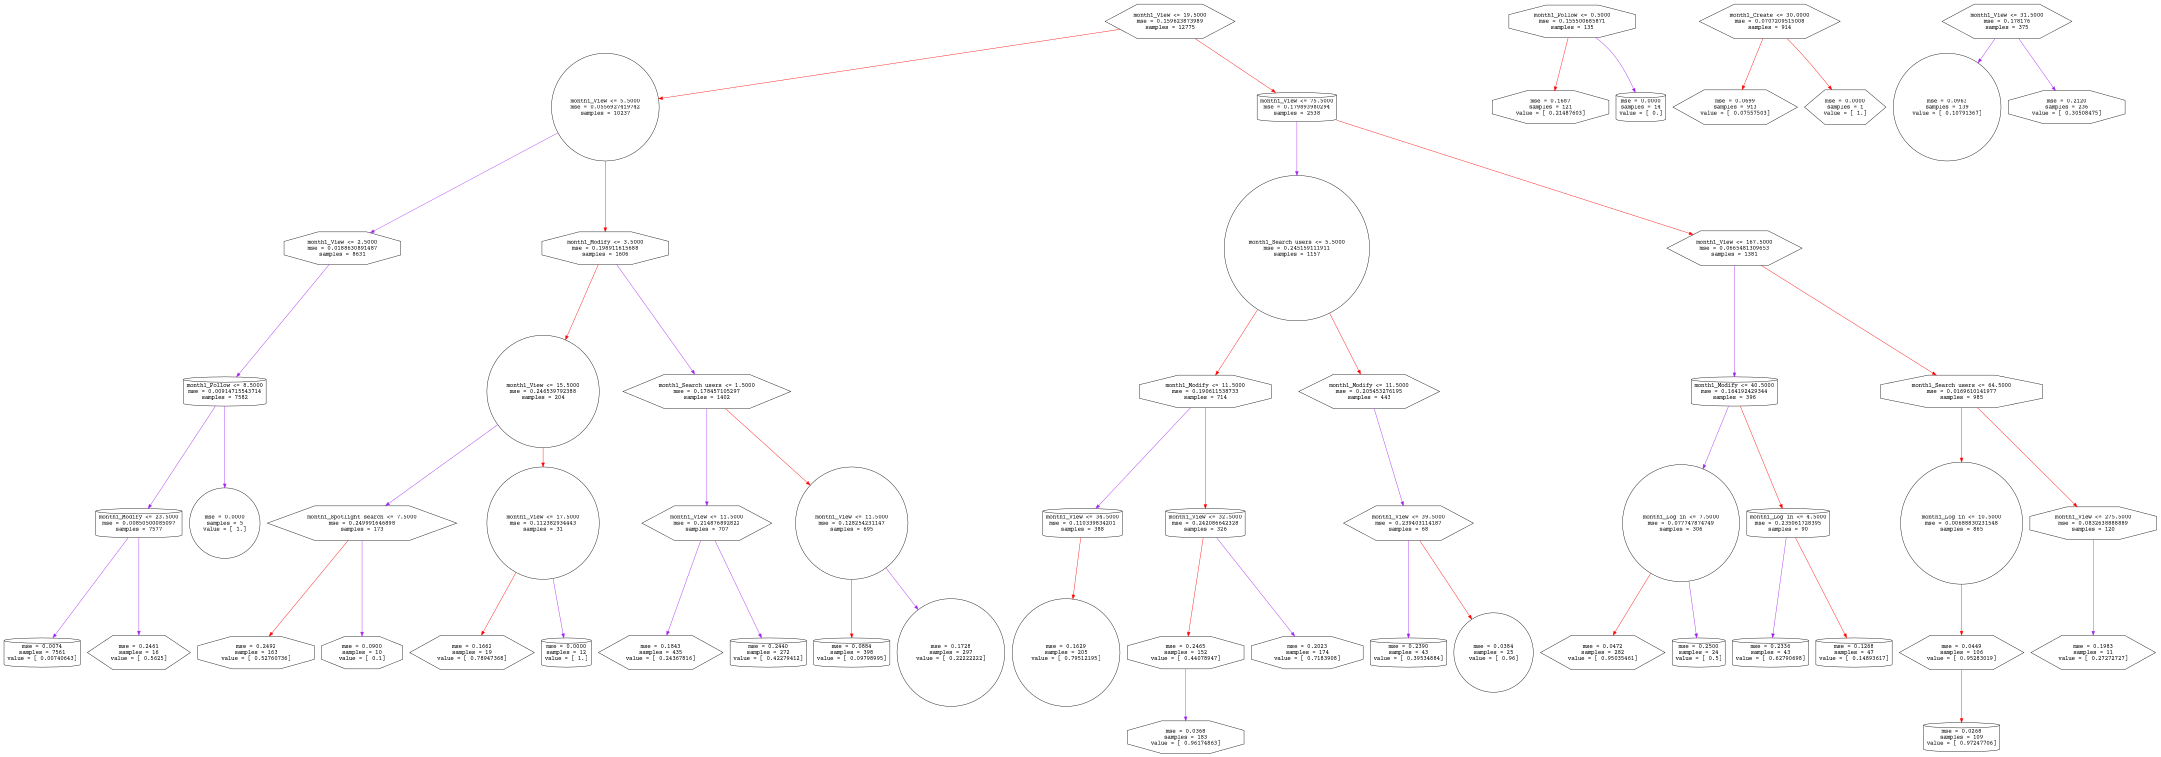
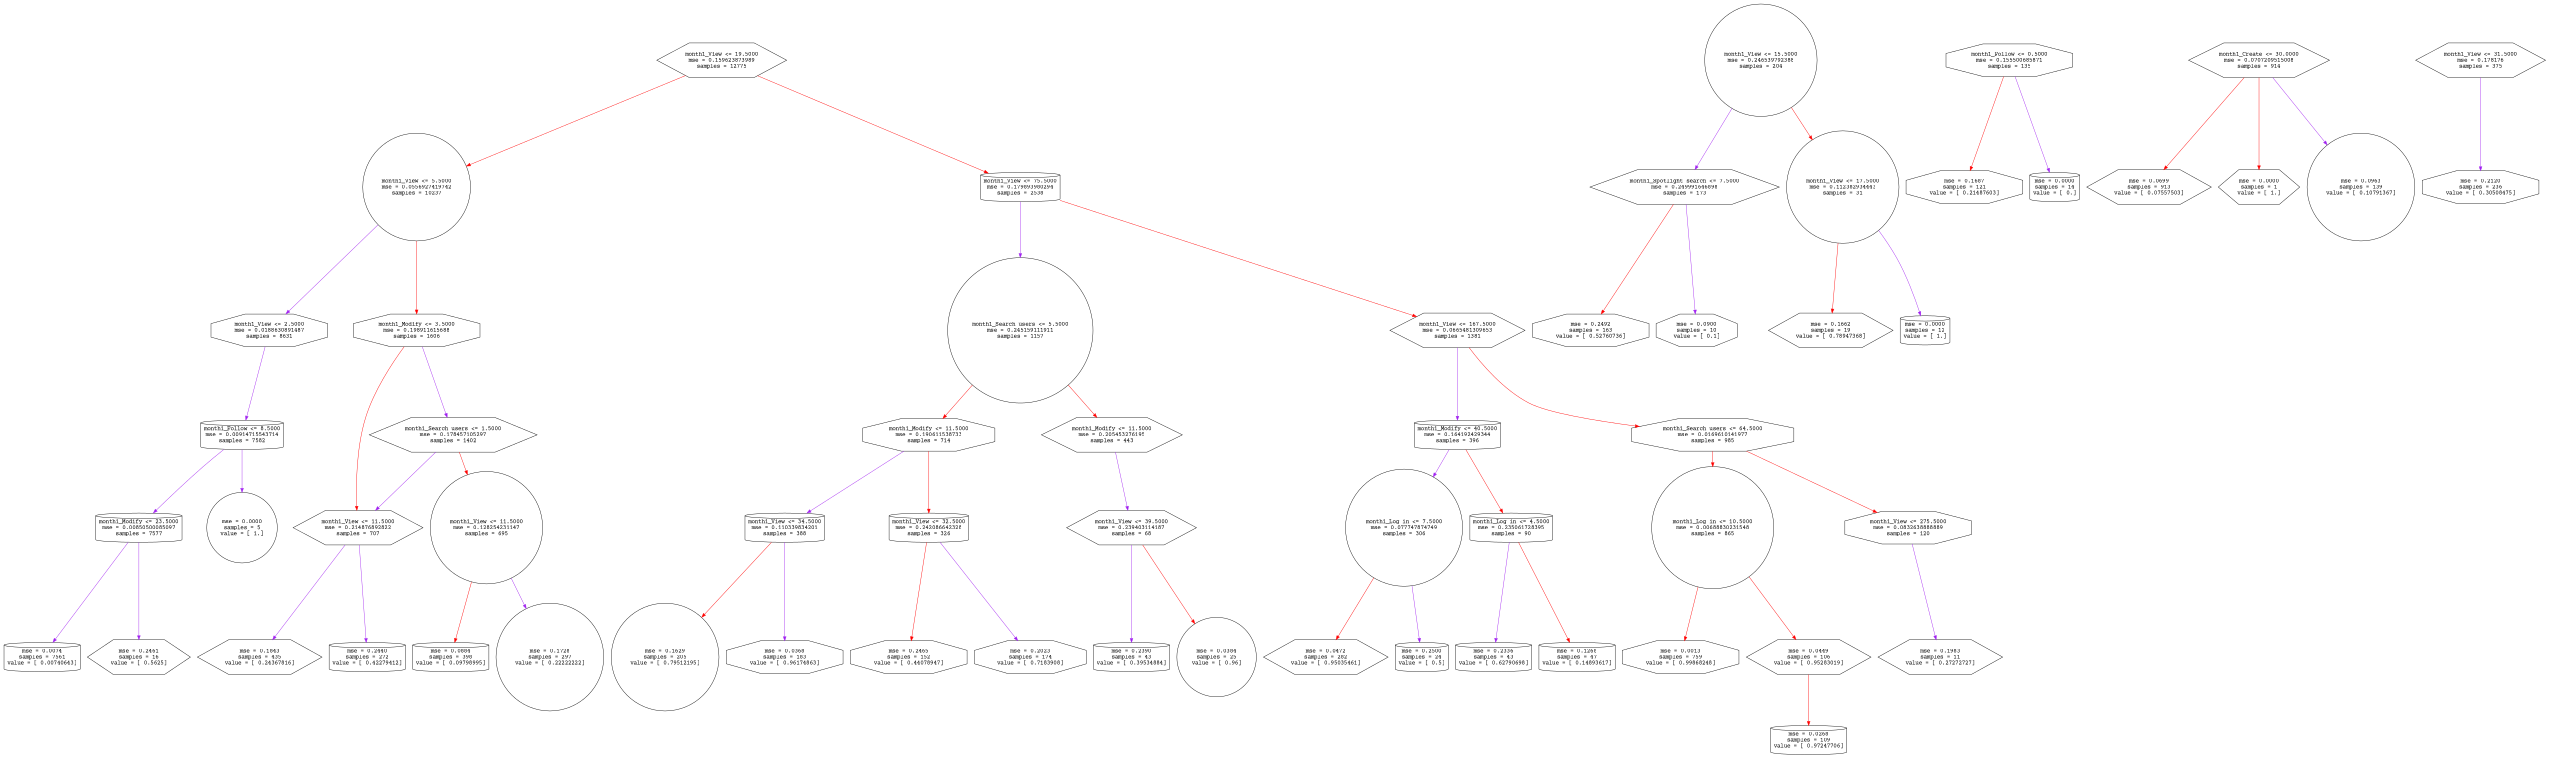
edge "month1_View <= 31.5000 mse = 0.178176 samples = 375" -> "mse = 0.0963 samples = 139 value = [ 0.10791367]": now "month1_Create <= 30.0000 mse = 0.0707209515008 samples = 914" -> "mse = 0.0963 samples = 139 value = [ 0.10791367]"
edge "month1_Modify <= 3.5000 mse = 0.198911615688 samples = 1606" -> "month1_View <= 15.5000 mse = 0.246539792388 samples = 204": now "month1_Modify <= 3.5000 mse = 0.198911615688 samples = 1606" -> "month1_View <= 11.5000 mse = 0.214876892822 samples = 707"
node "mse = 0.0013 samples = 759 value = [ 0.99868248]": added
edge "mse = 0.2465 samples = 152 value = [ 0.44078947]" -> "mse = 0.0368 samples = 183 value = [ 0.96174863]": now "month1_View <= 34.5000 mse = 0.110339834201 samples = 388" -> "mse = 0.0368 samples = 183 value = [ 0.96174863]"
